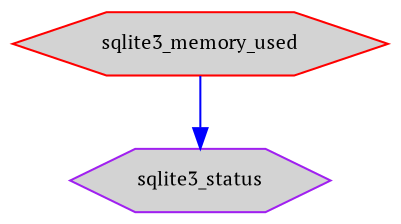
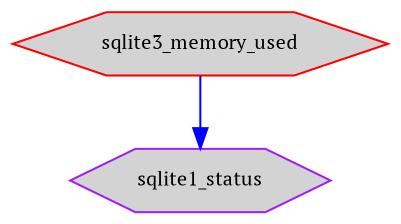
node "sqlite3_status": label "sqlite3_status" -> "sqlite1_status"
